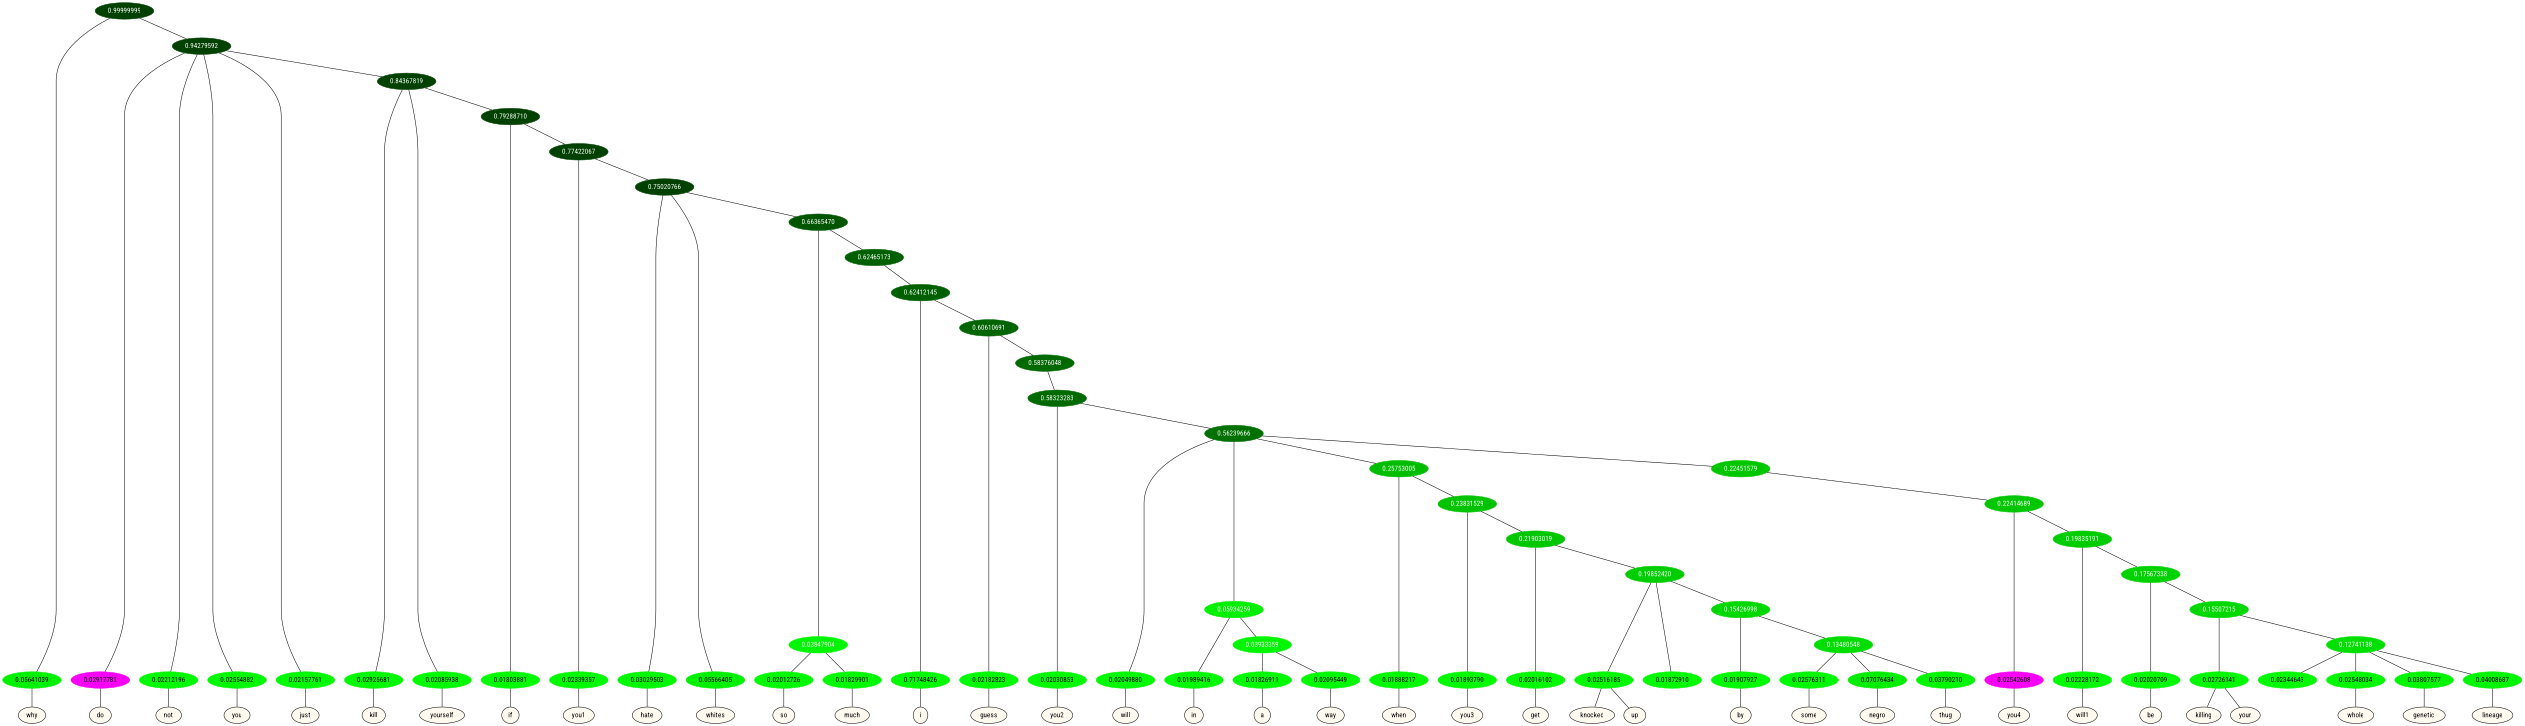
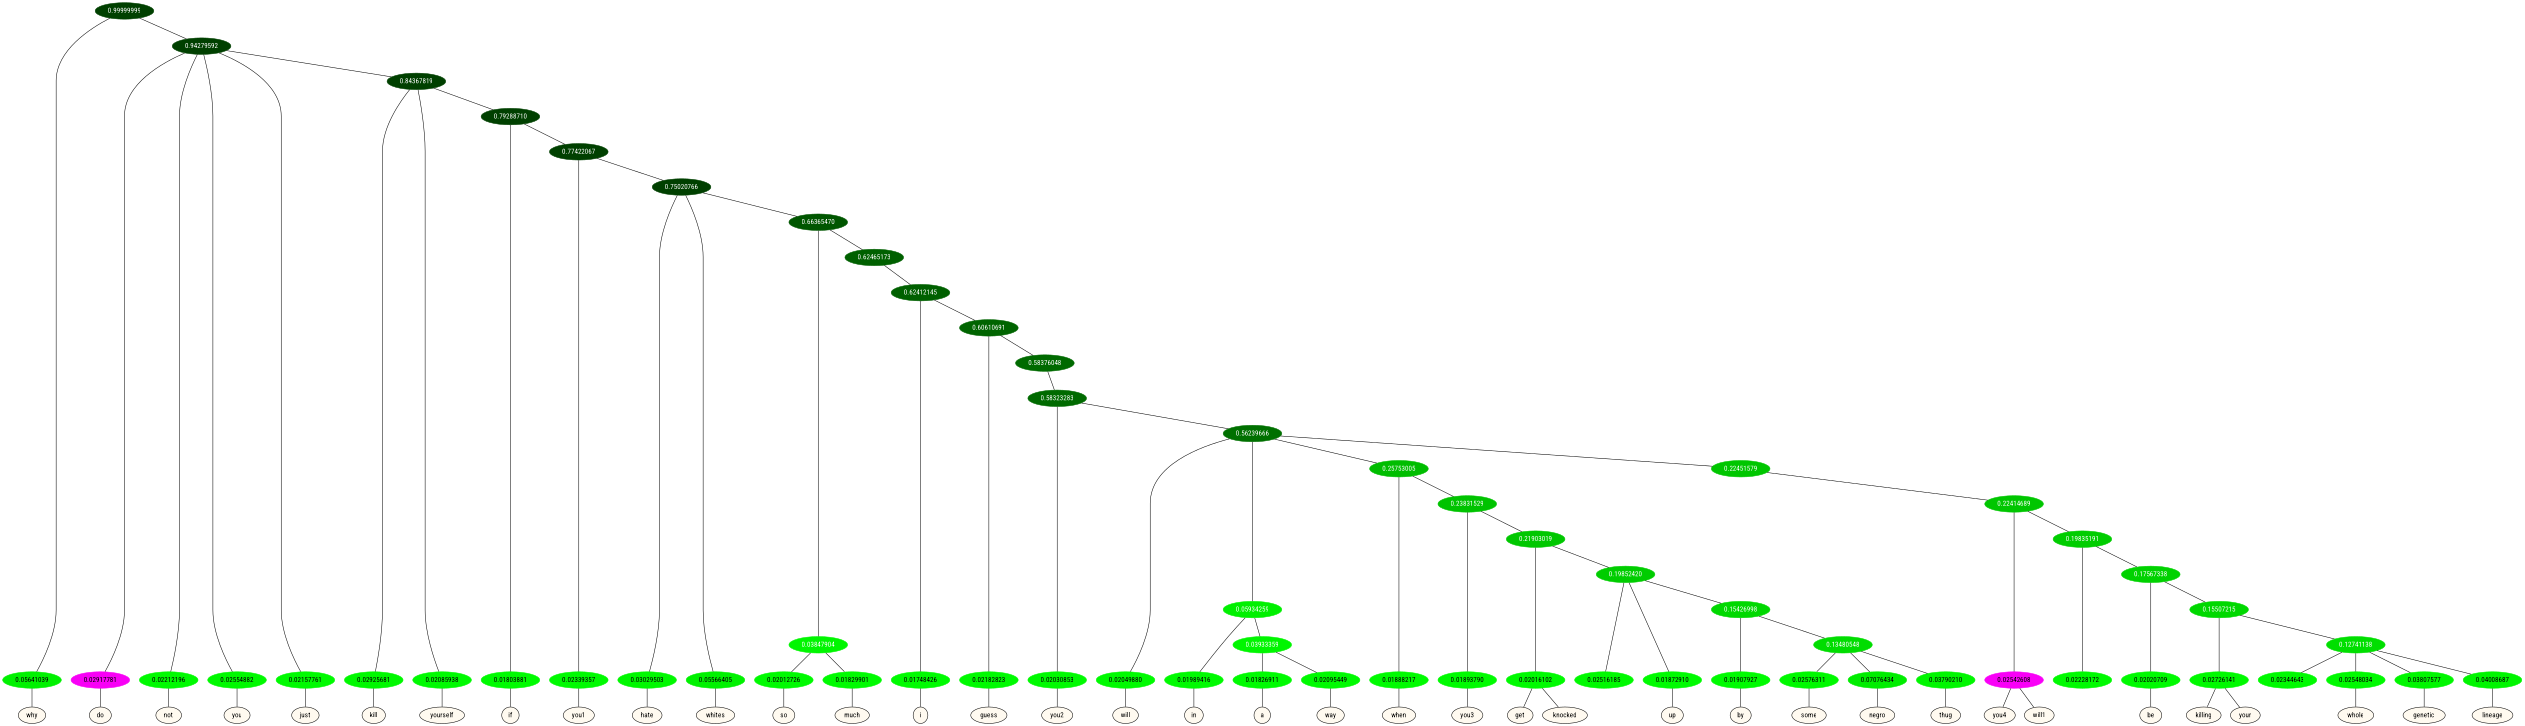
node "0.71748426": label "0.71748426" -> "0.01748426"
edge "0.02516185" -- "knocked": now "0.02016102" -- "knocked"
edge "0.02516185" -- "up": now "0.01872910" -- "up"
edge "0.02228172" -- "will1": now "0.02542608" -- "will1"
